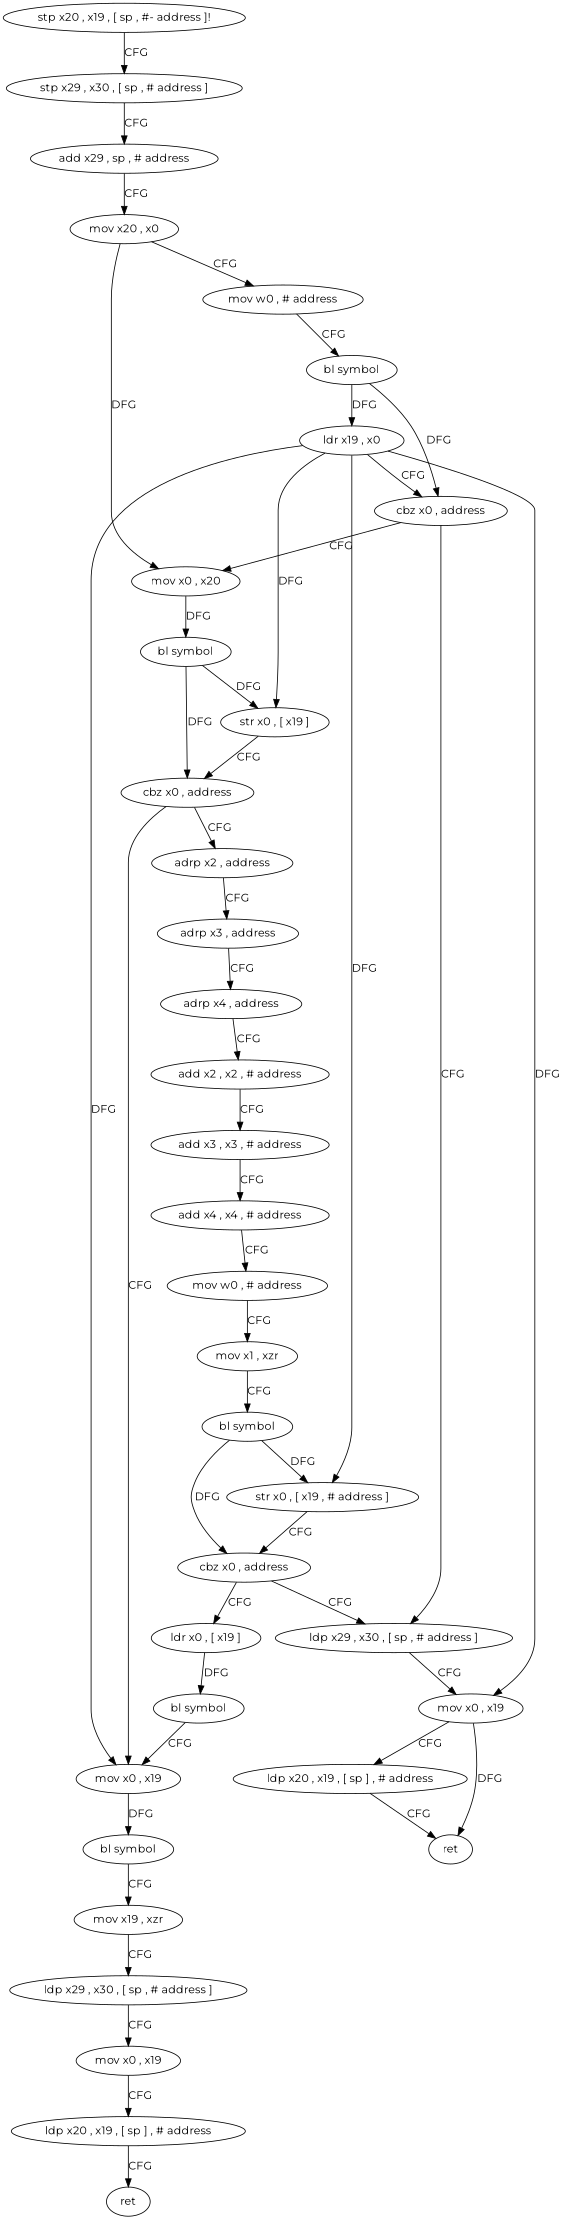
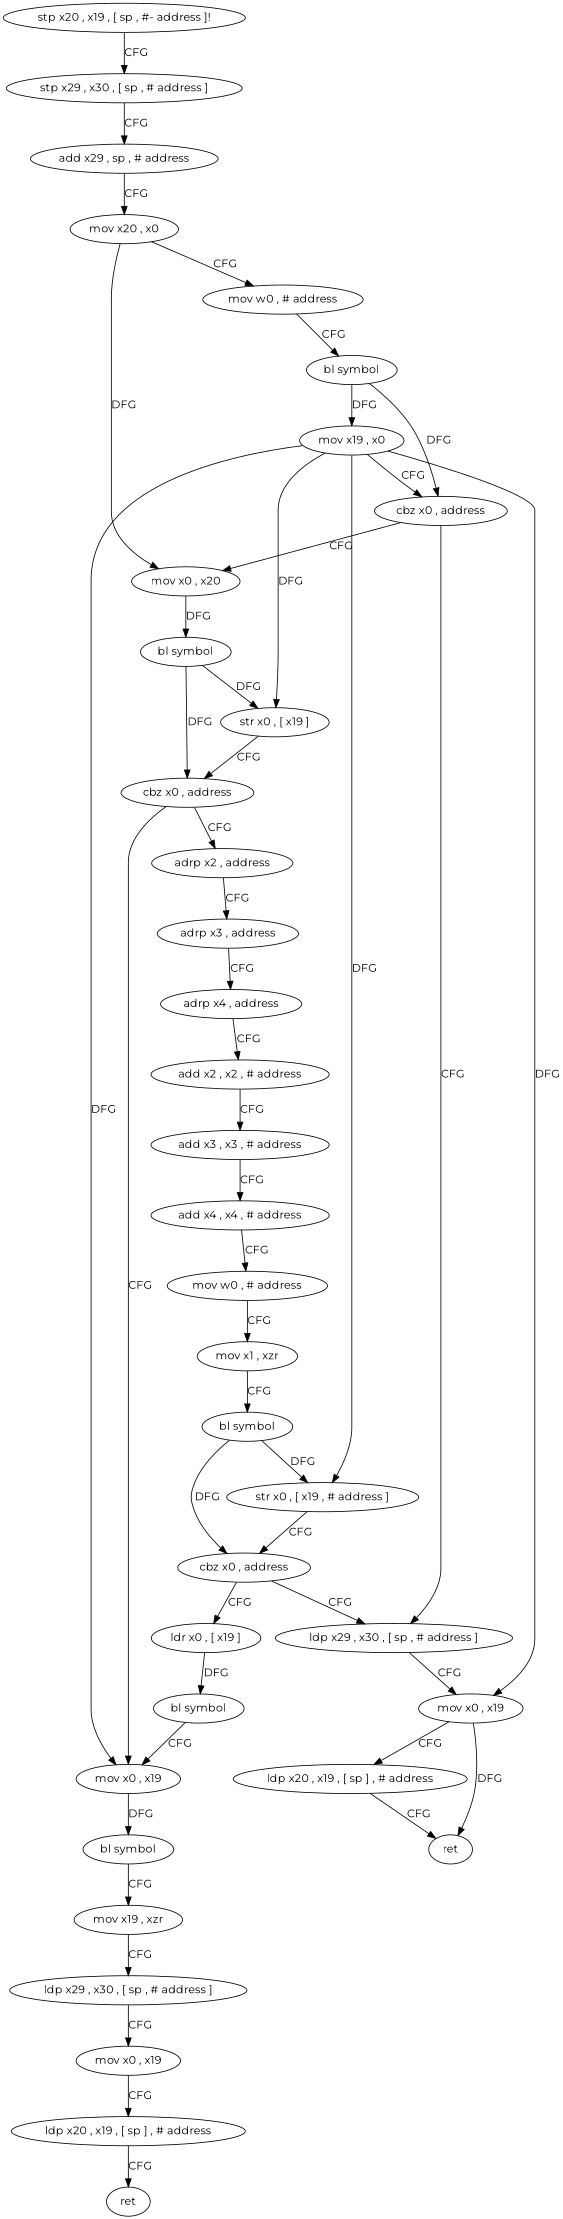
node "ldr x19 , x0": label "ldr x19 , x0" -> "mov x19 , x0"
